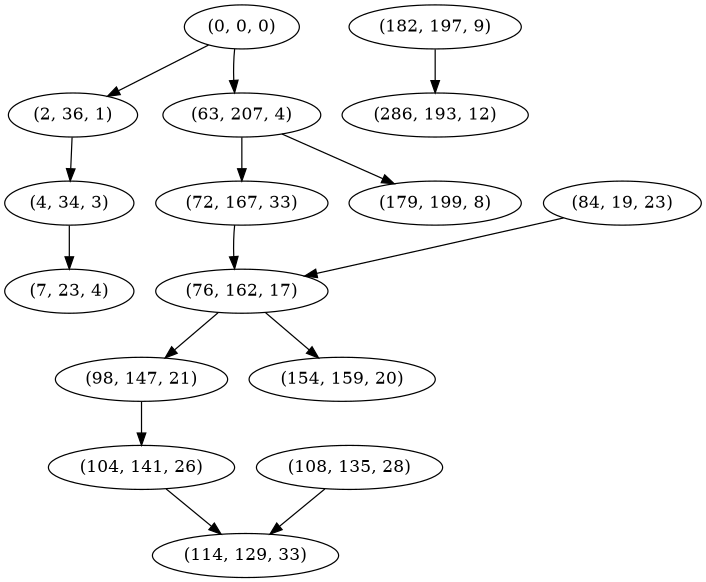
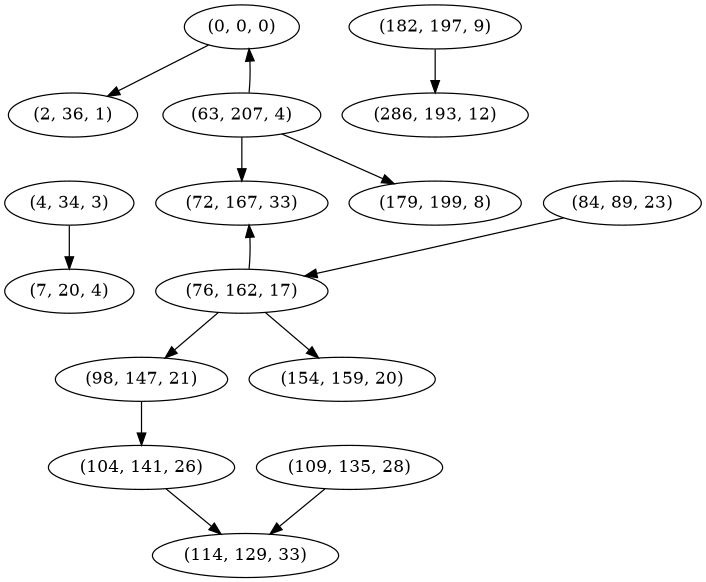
edge "(0, 0, 0)" -> "(63, 207, 4)": reversed
edge "(2, 36, 1)" -> "(4, 34, 3)": removed
node "(84, 19, 23)": label "(84, 19, 23)" -> "(84, 89, 23)"
edge "(72, 167, 33)" -> "(76, 162, 17)": reversed
node "(7, 23, 4)": label "(7, 23, 4)" -> "(7, 20, 4)"
node "(108, 135, 28)": label "(108, 135, 28)" -> "(109, 135, 28)"
